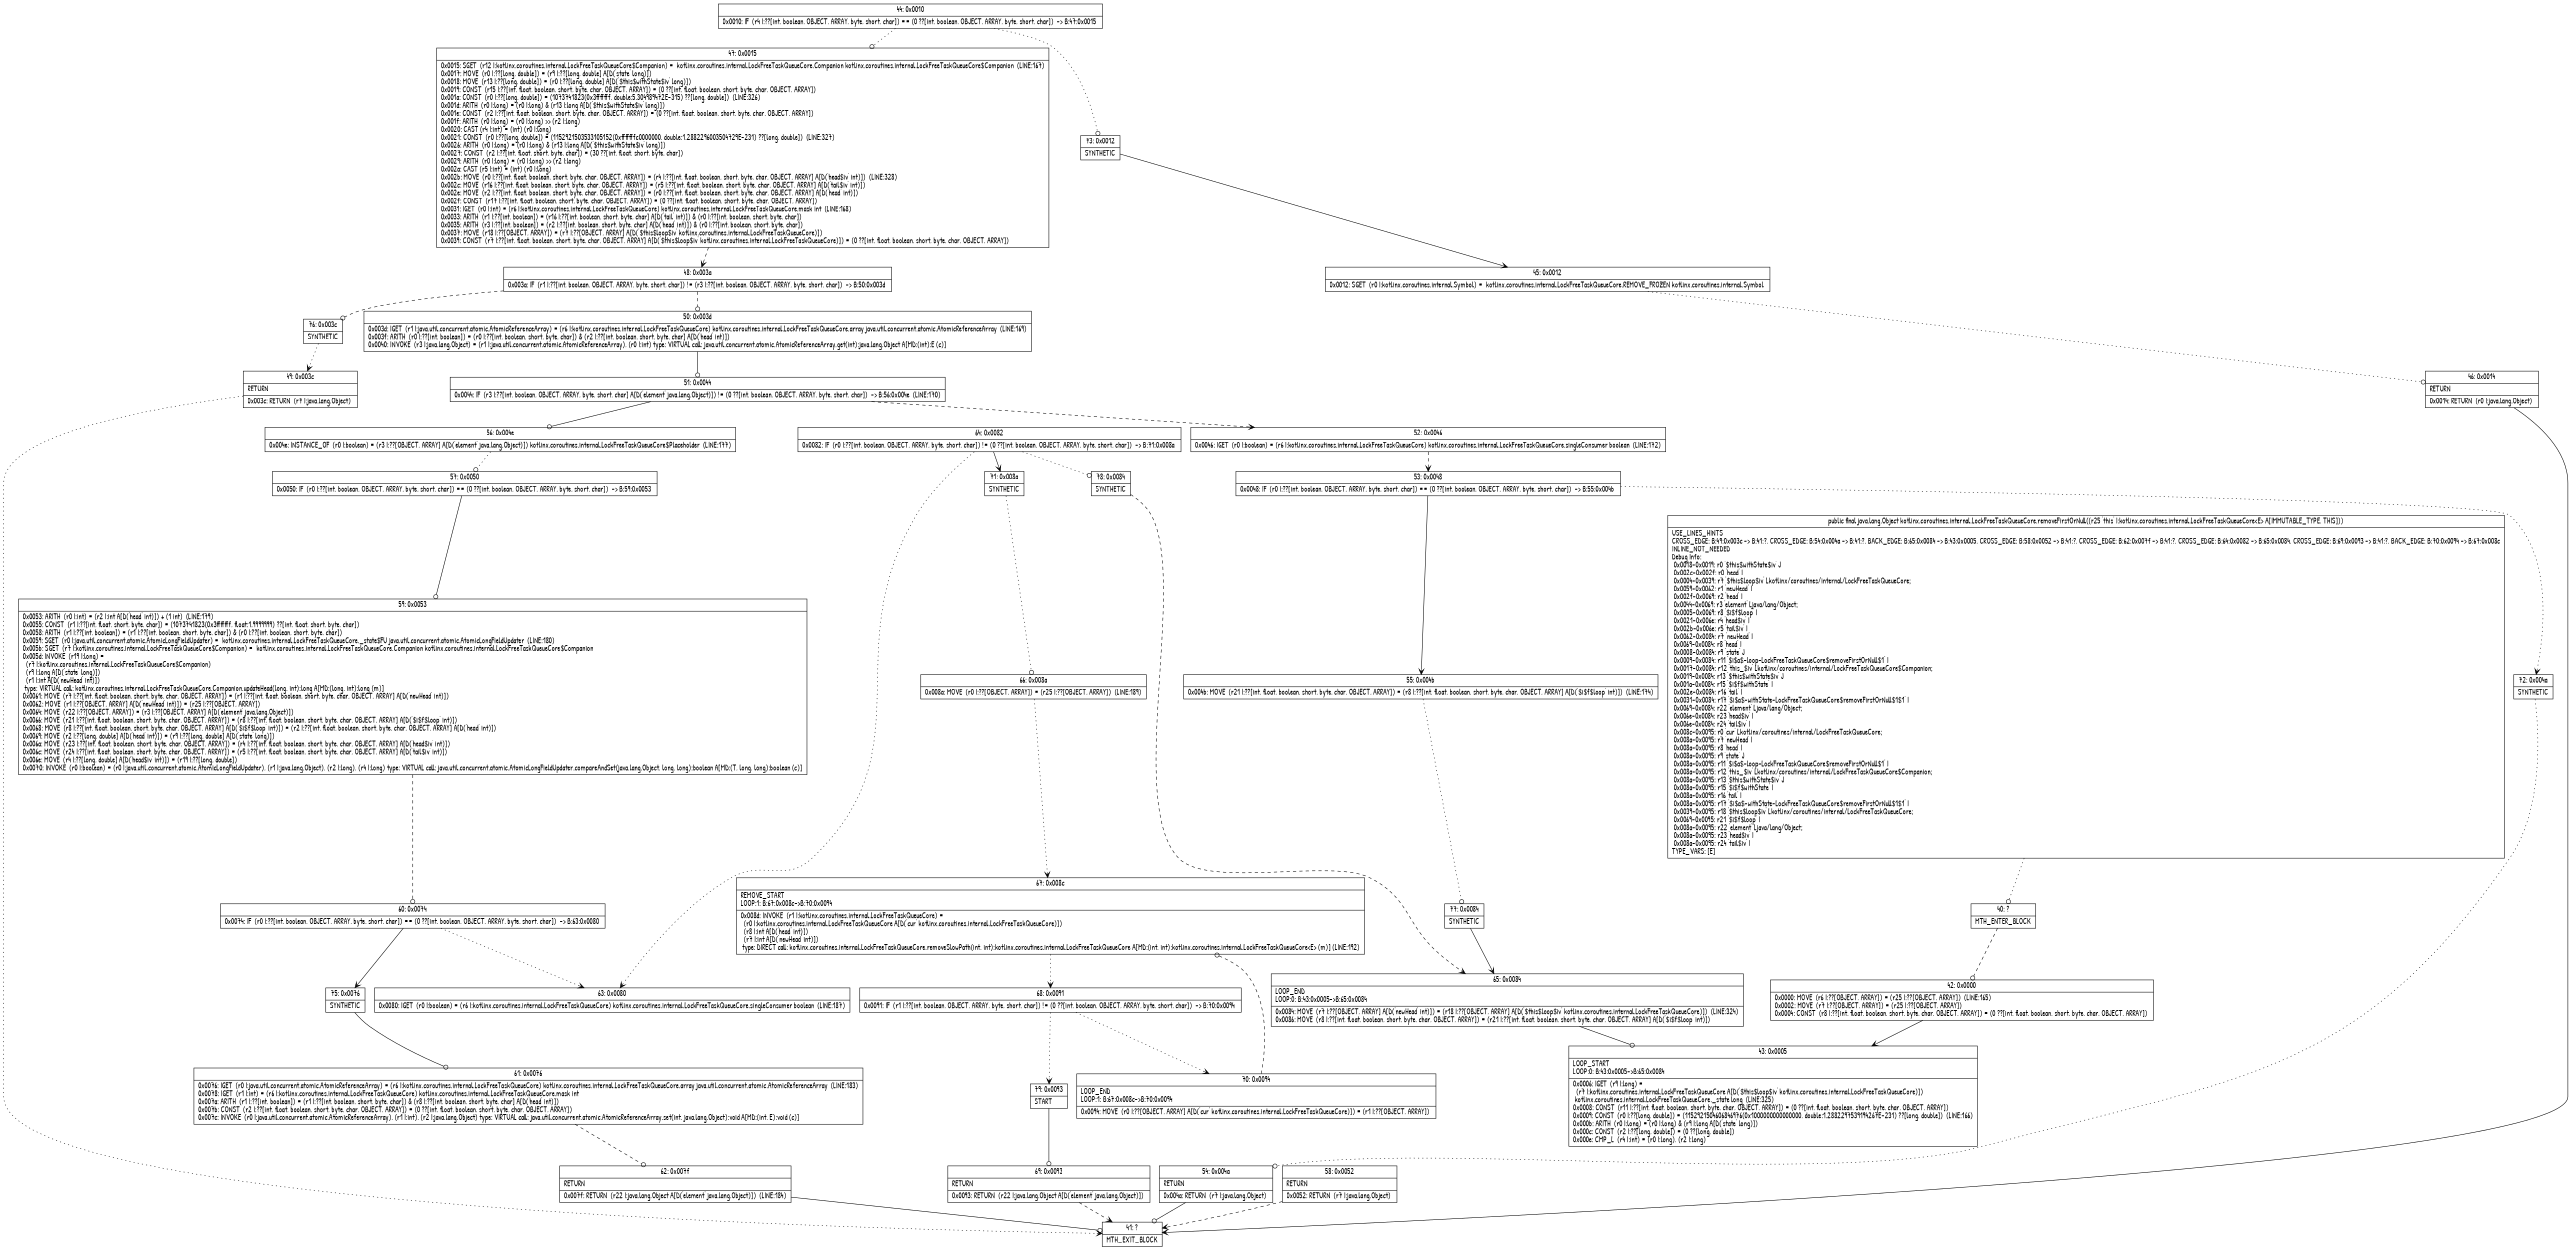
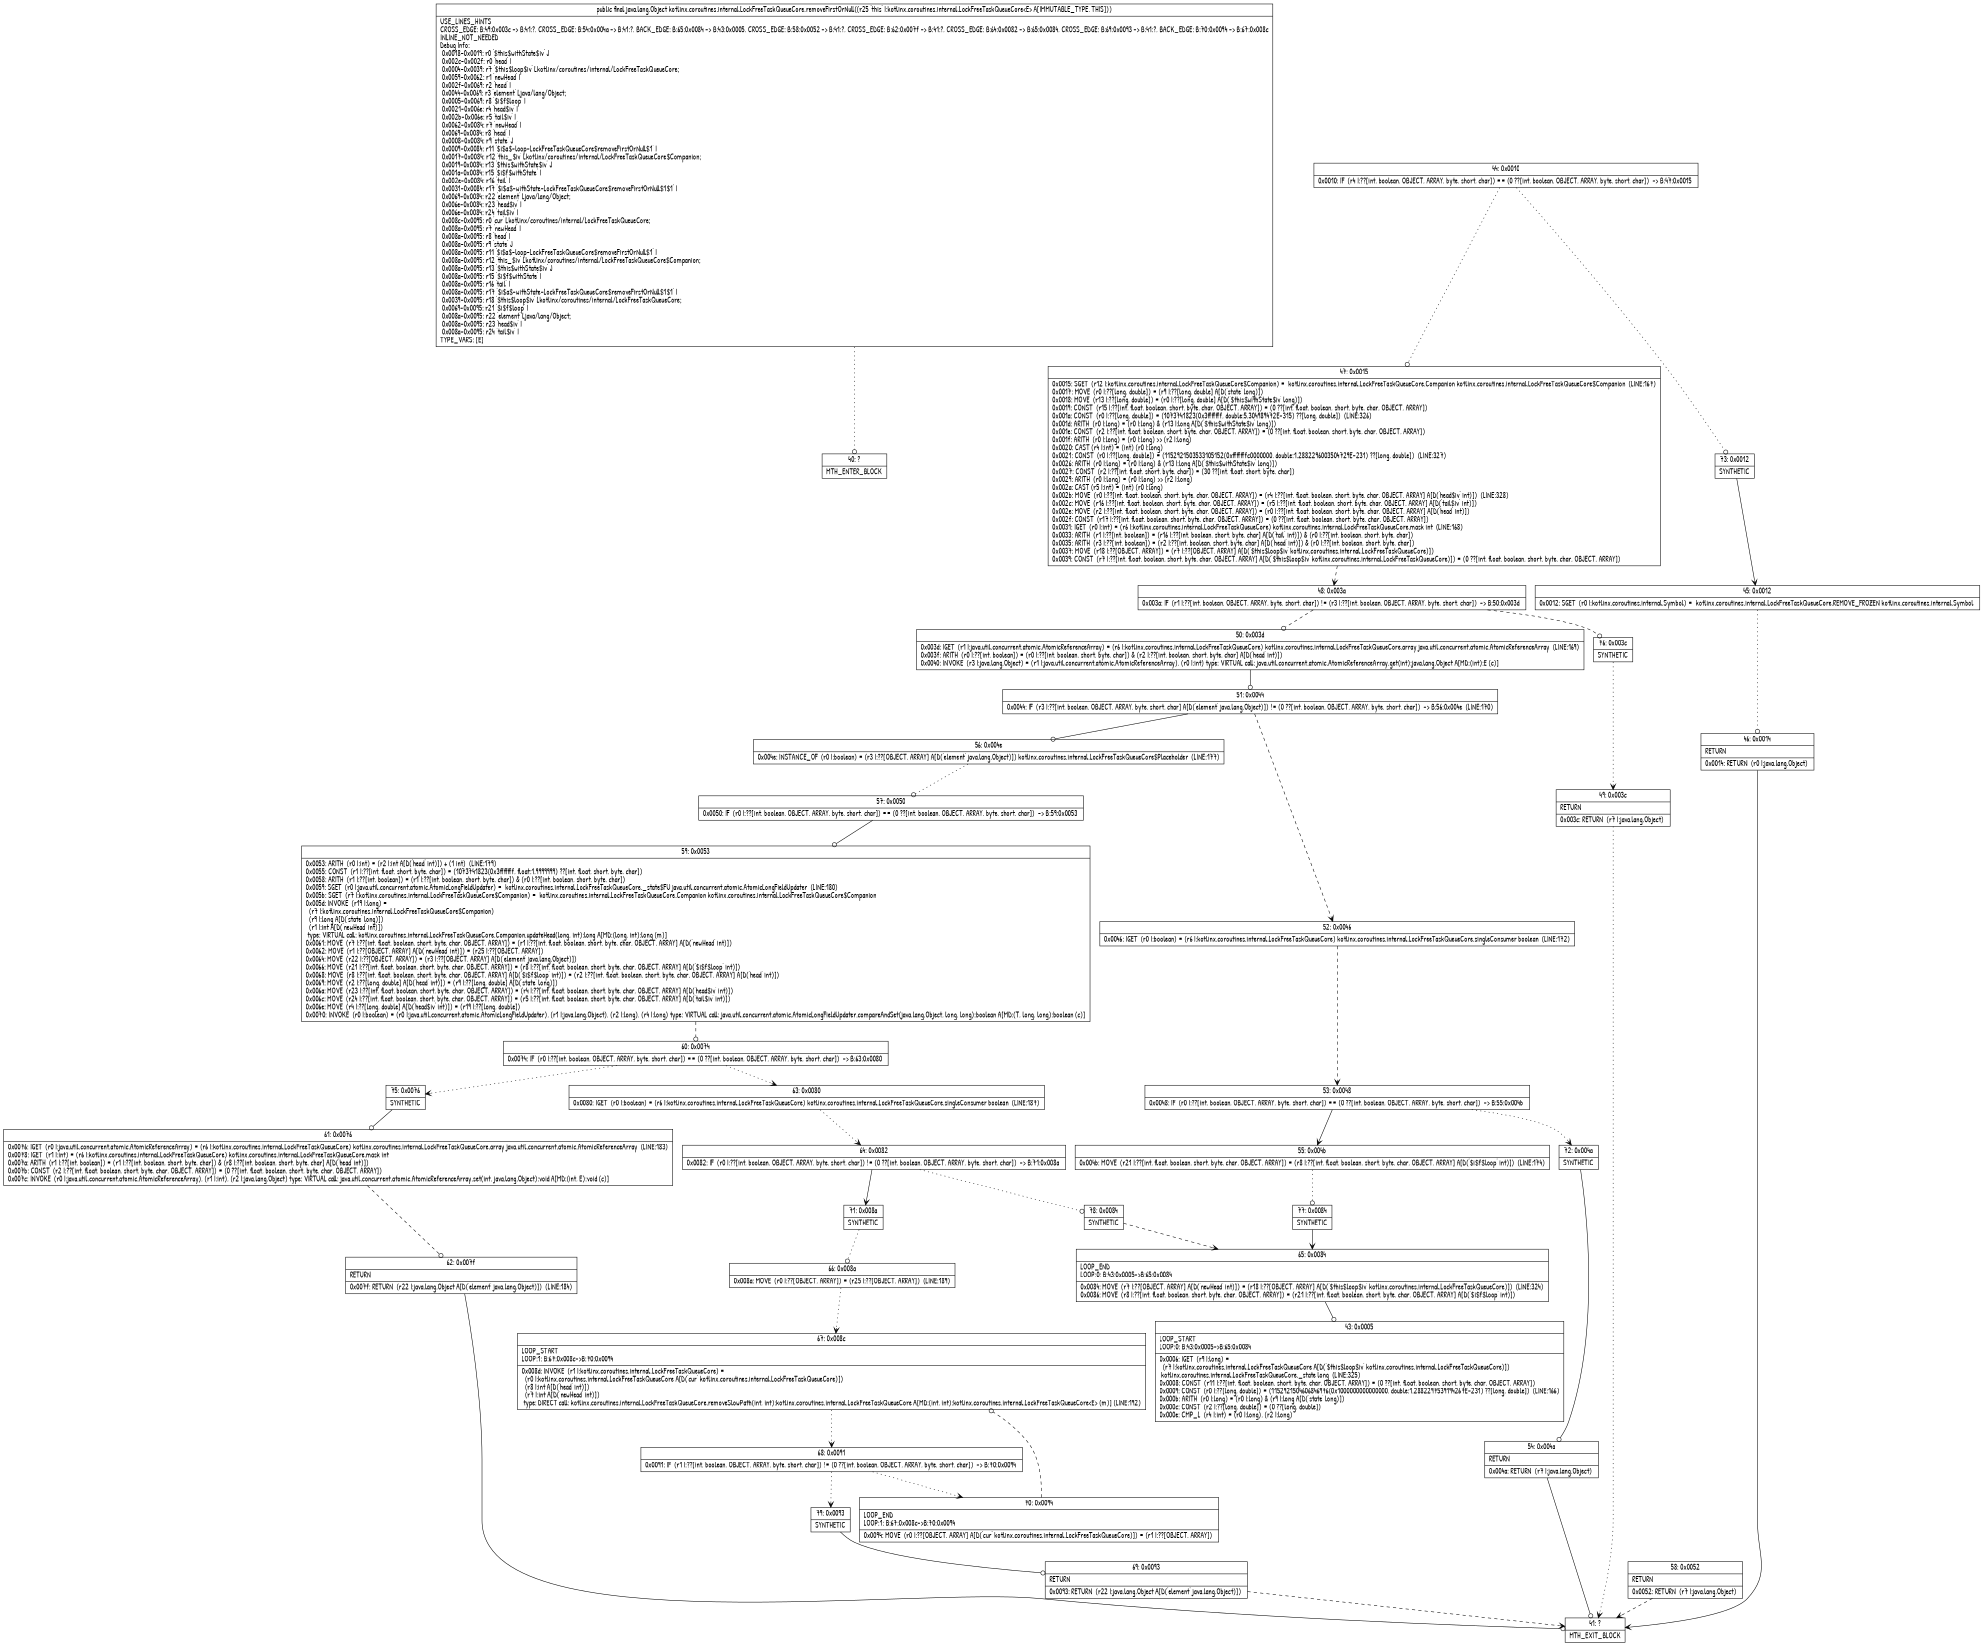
edge "64: 0x0082" -> "63: 0x0080": reversed
node "67: 0x008c": text "REMOVE_START" -> "LOOP_START"
edge "60: 0x0074" -> "75: 0x0076": style solid -> dotted
node "42: 0x0000": removed
node "79: 0x0093": text "START" -> "SYNTHETIC"
edge "72: 0x004a" -> "54: 0x004a": style dotted -> solid
